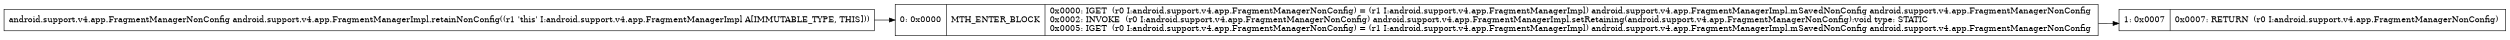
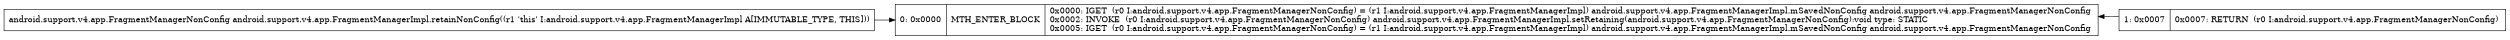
edge "0: 0x0000" -> "1: 0x0007": reversed
